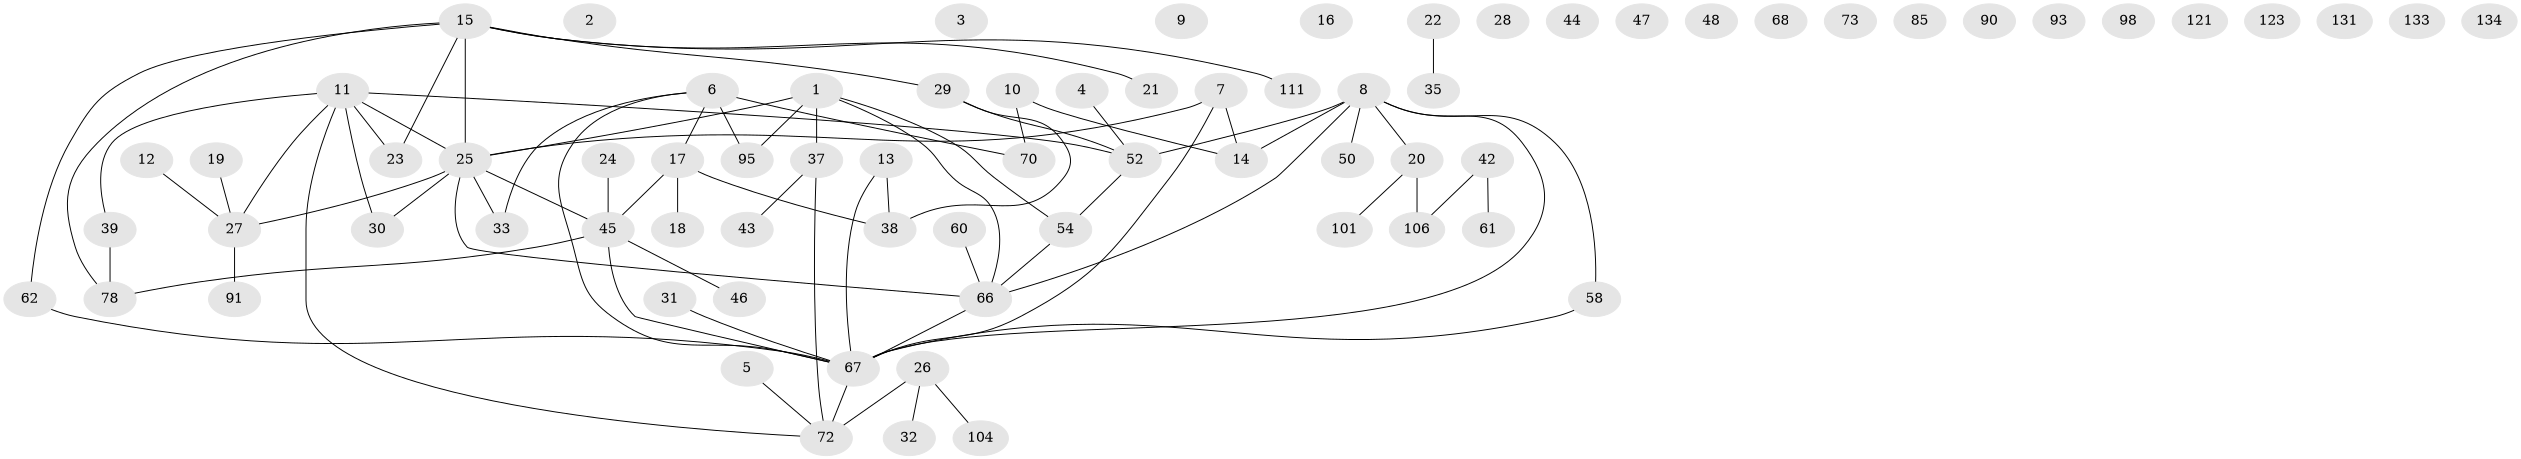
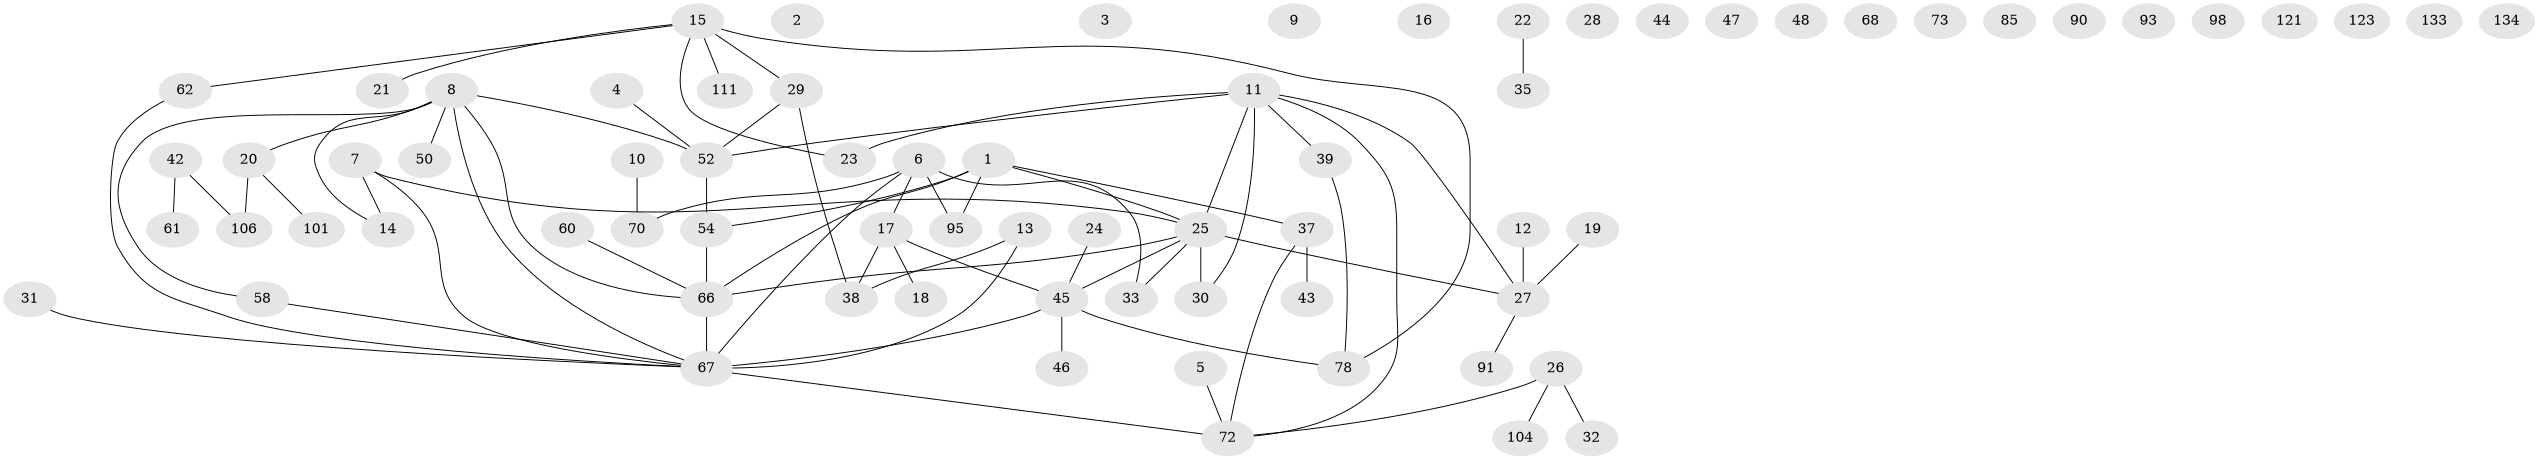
node "131": removed
edge "15" -- "25": removed
edge "10" -- "14": removed
